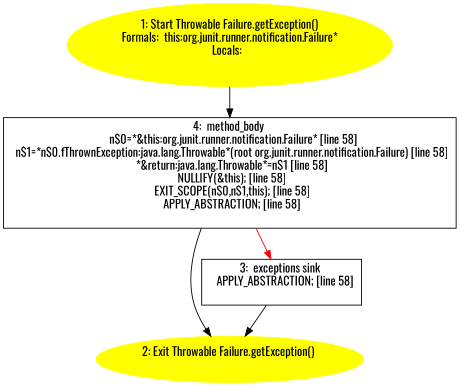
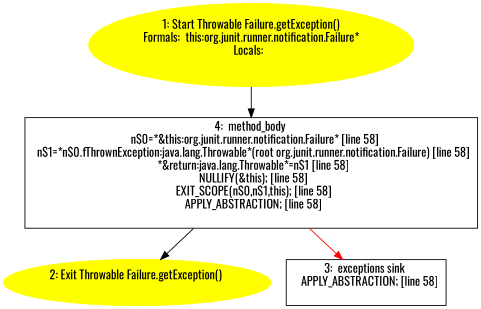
edge "3:  exceptions sink APPLY_ABSTRACTION; [line 58]" -> "2: Exit Throwable Failure.getException()": removed
